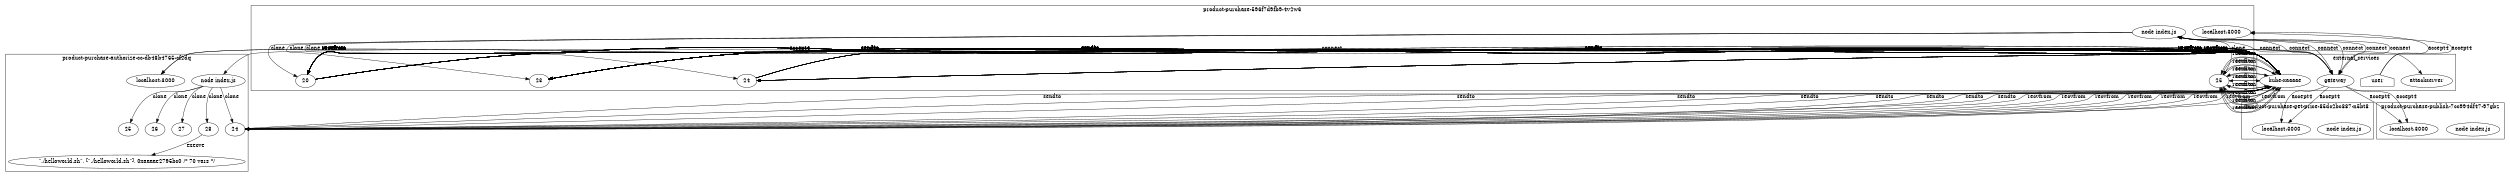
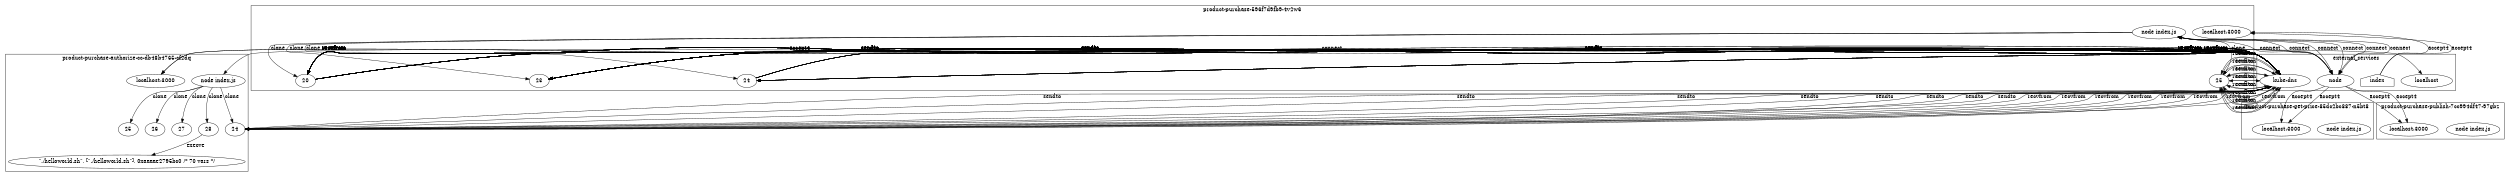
node "kube-xaaaae": label "kube-xaaaae" -> "kube-dns"
node "gateway": label "gateway" -> "node"
node "user": label "user" -> "index"
node "attackserver": label "attackserver" -> "localhost"
